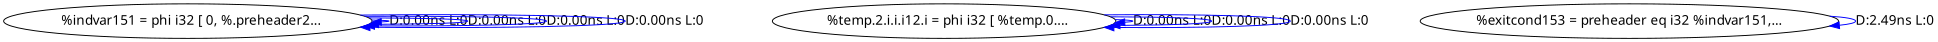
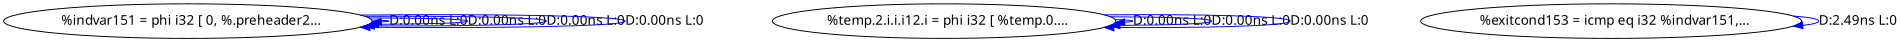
node "%exitcond153 = preheader eq i32 %indvar151,...": label "%exitcond153 = preheader eq i32 %indvar151,..." -> "%exitcond153 = icmp eq i32 %indvar151,..."
